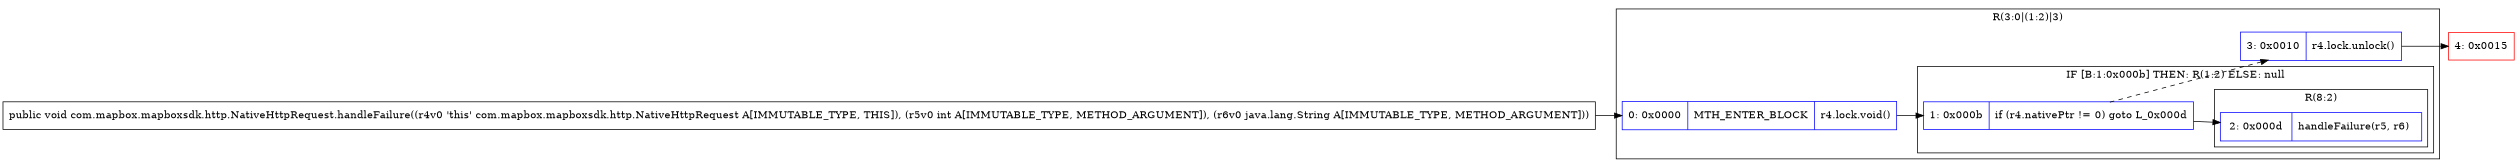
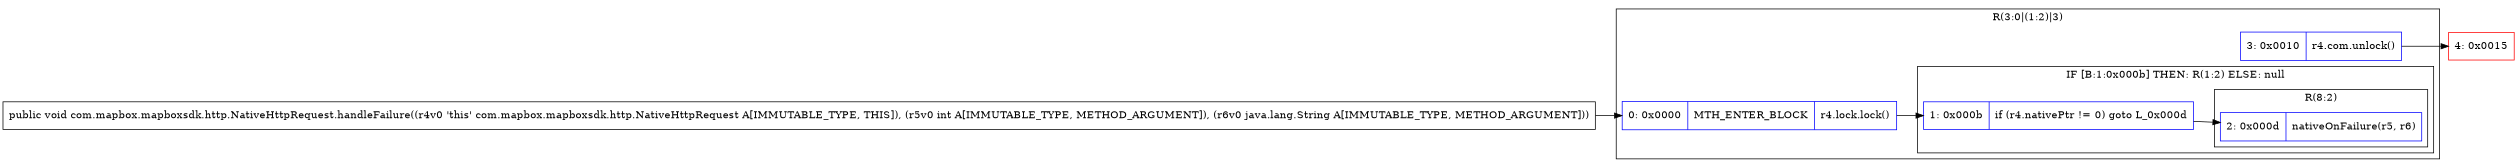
node "3: 0x0010": text "r4.lock.unlock()" -> "r4.com.unlock()"
edge "1: 0x000b" -> "3: 0x0010": removed
node "0: 0x0000": text "r4.lock.void()" -> "r4.lock.lock()"
node "2: 0x000d": text "handleFailure(r5, r6)" -> "nativeOnFailure(r5, r6)"
